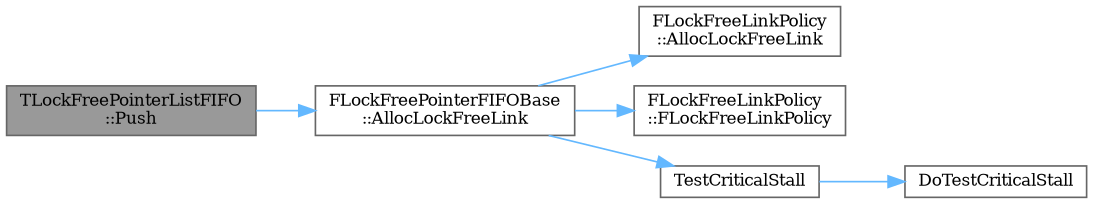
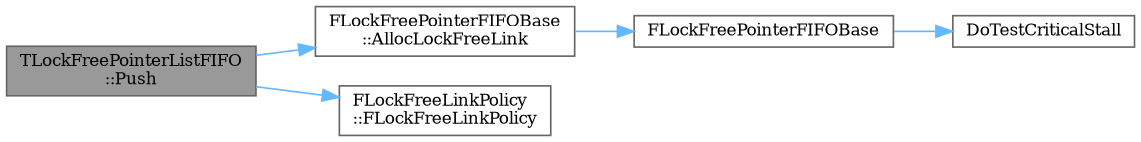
node "FLockFreeLinkPolicy ::AllocLockFreeLink": removed
edge "FLockFreePointerFIFOBase ::AllocLockFreeLink" -> "FLockFreeLinkPolicy ::FLockFreeLinkPolicy": now "TLockFreePointerListFIFO ::Push" -> "FLockFreeLinkPolicy ::FLockFreeLinkPolicy"
node "TestCriticalStall": label "TestCriticalStall" -> "FLockFreePointerFIFOBase"
